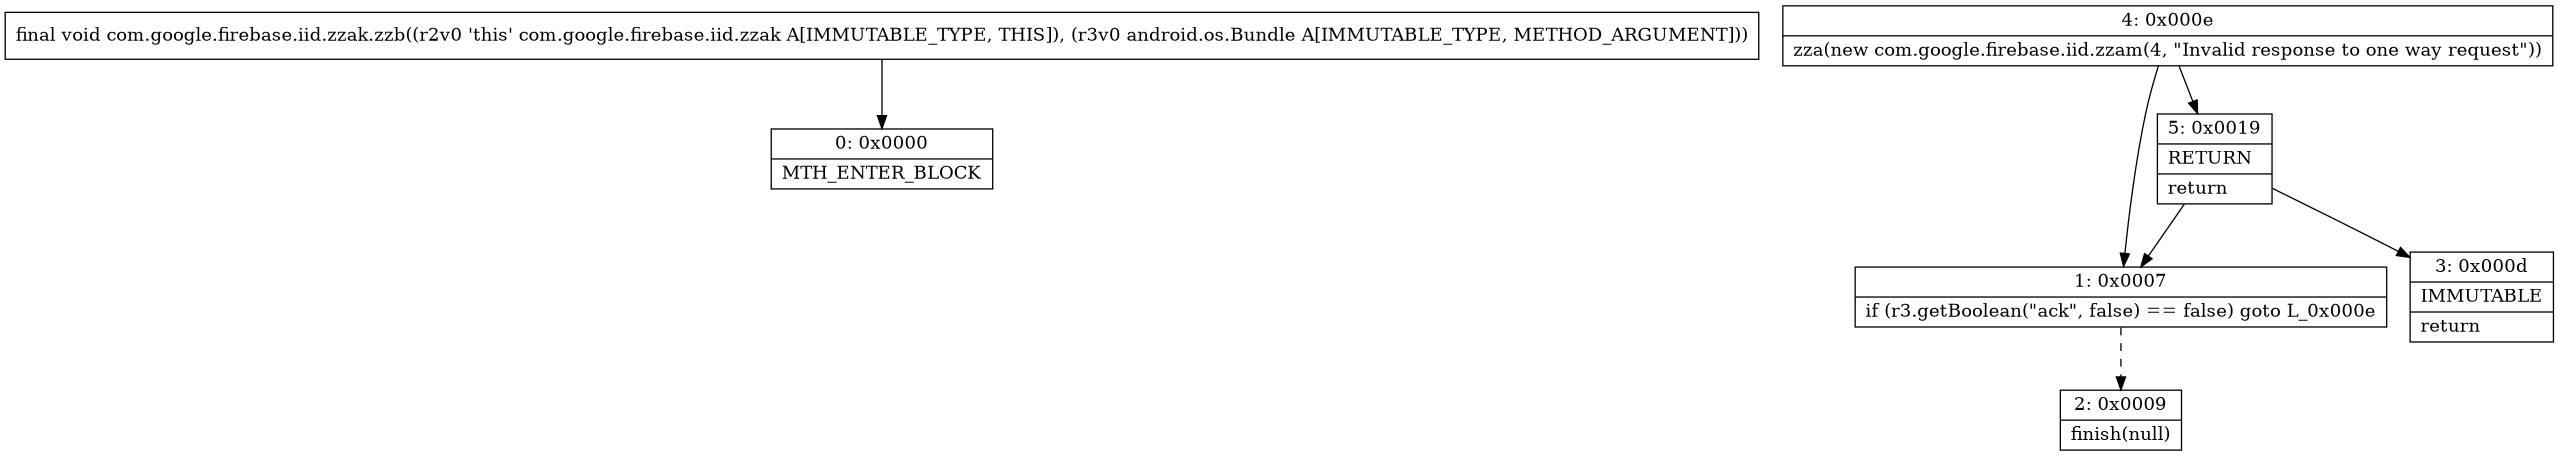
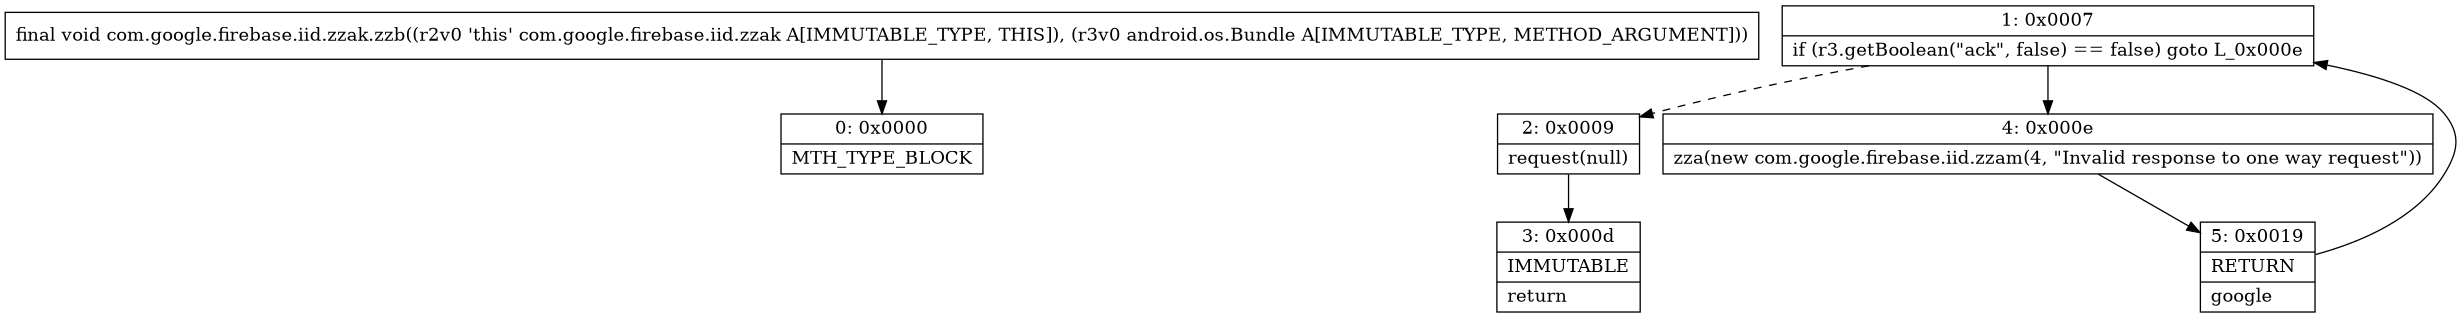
edge "4: 0x000e" -> "1: 0x0007": reversed
node "0: 0x0000": text "MTH_ENTER_BLOCK" -> "MTH_TYPE_BLOCK"
node "5: 0x0019": text "return" -> "google"
edge "5: 0x0019" -> "3: 0x000d": now "2: 0x0009" -> "3: 0x000d"
node "2: 0x0009": text "finish(null)" -> "request(null)"
